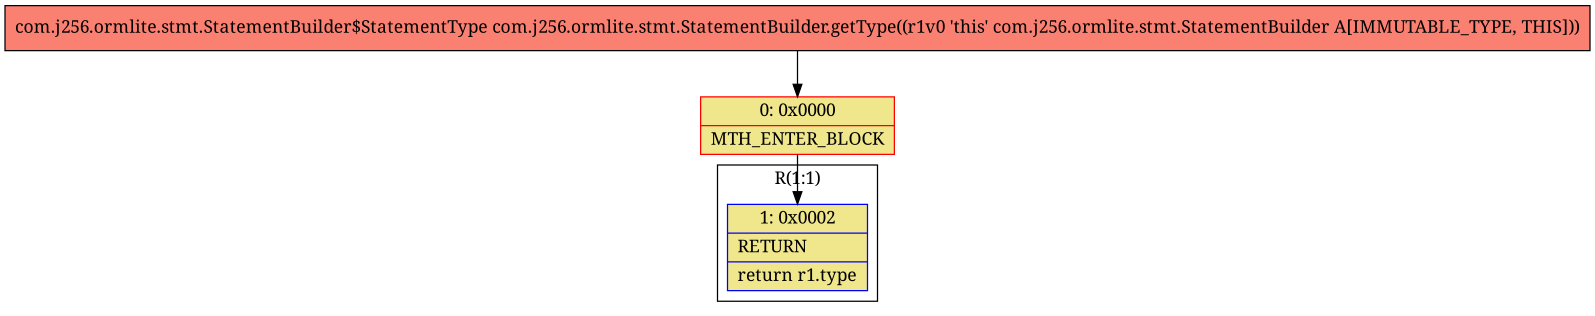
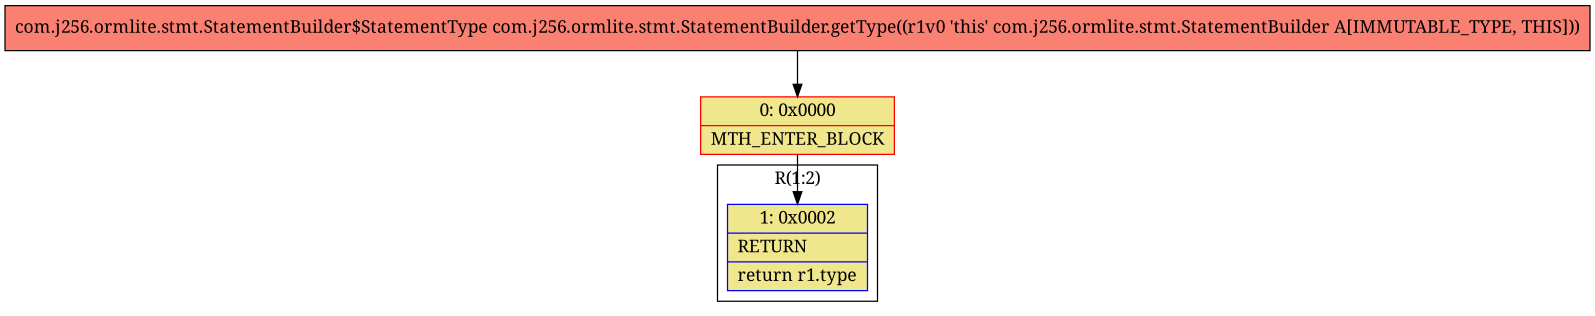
cluster "R(1:1)": label "R(1:1)" -> "R(1:2)"
